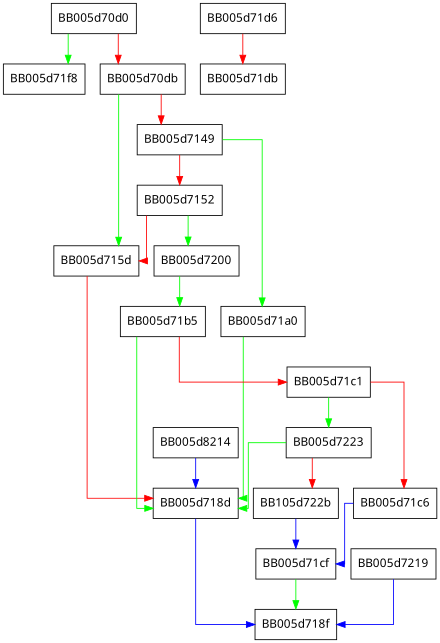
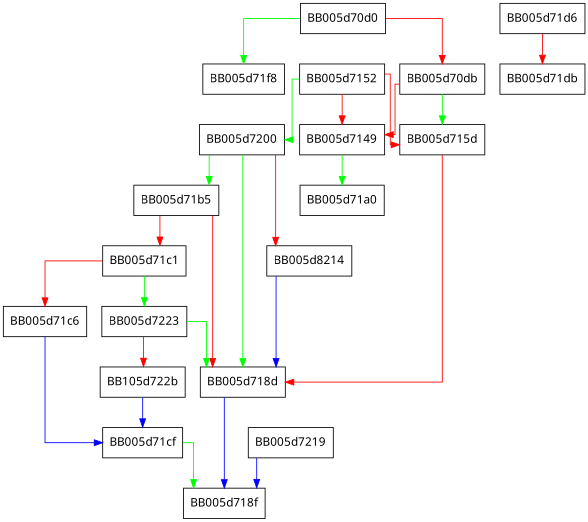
edge "BB005d7149" -> "BB005d7152": reversed
edge "BB005d7200" -> "BB005d8214": added
edge "BB005d71a0" -> "BB005d718d": now "BB005d7200" -> "BB005d718d"
edge "BB005d71b5" -> "BB005d718d": color green -> red
